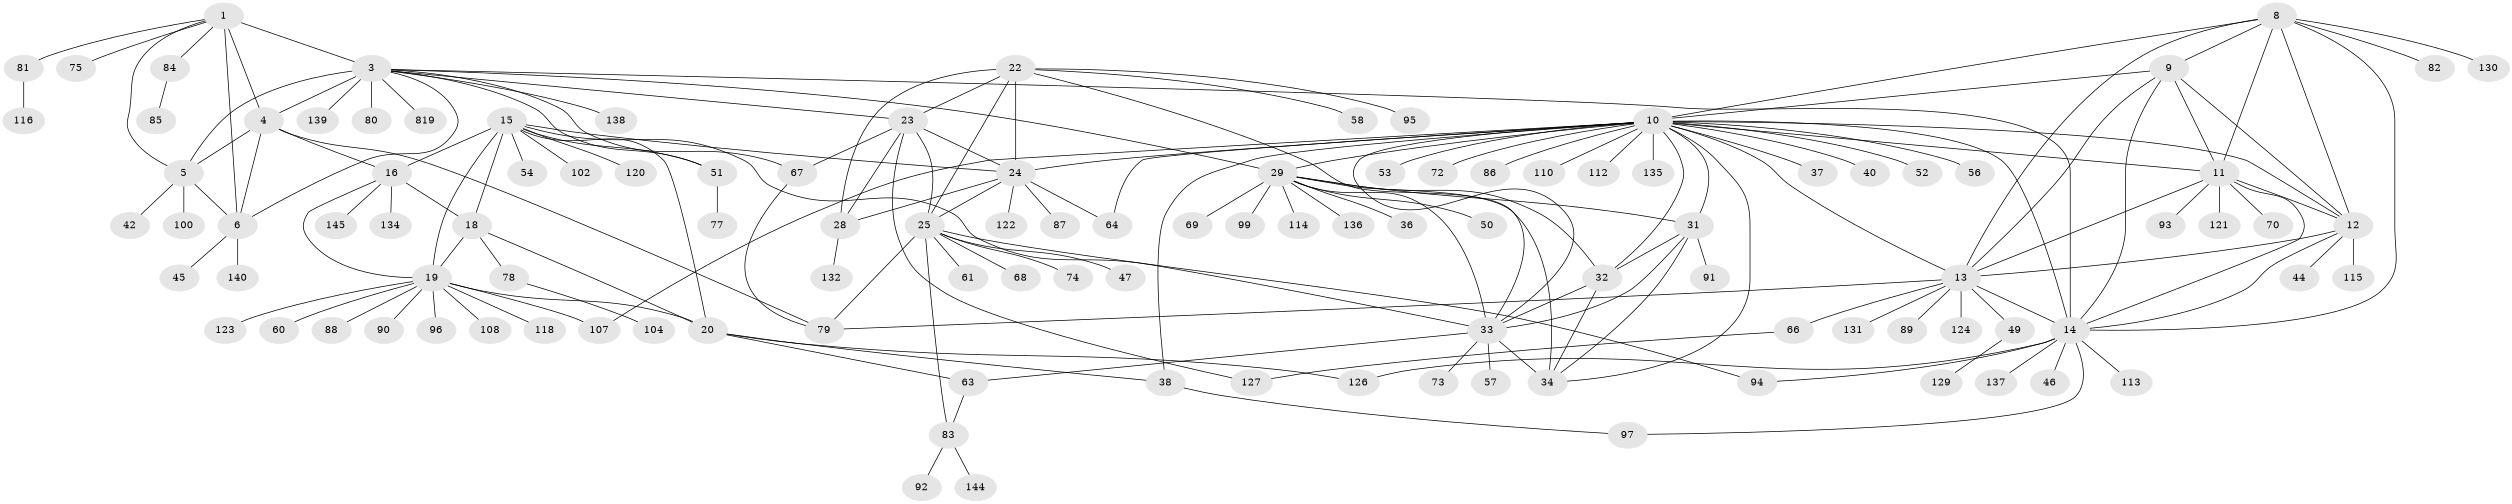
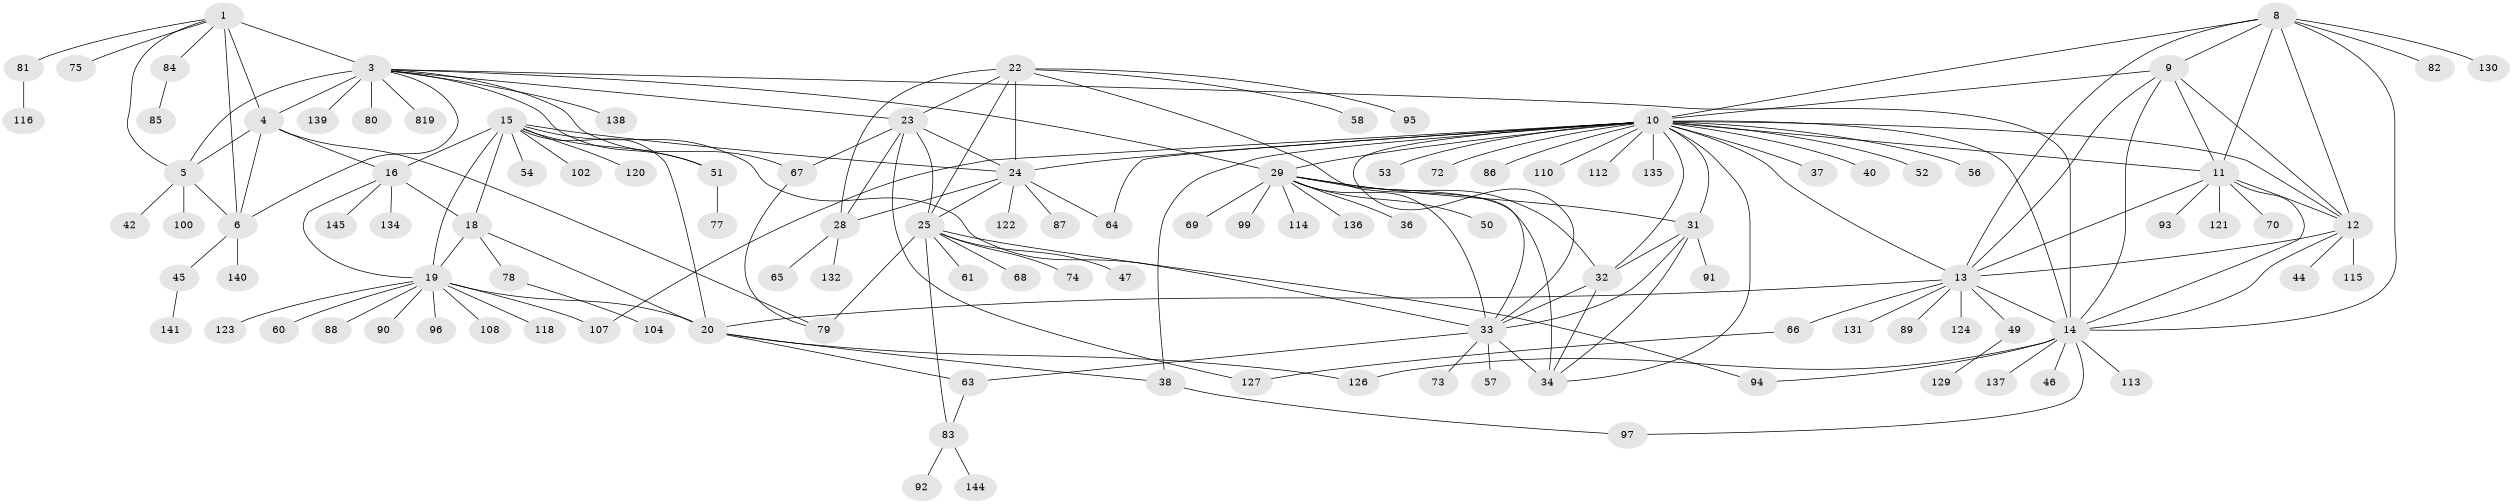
node "65": added
edge "13" -- "79": now "13" -- "20"
node "141": added
